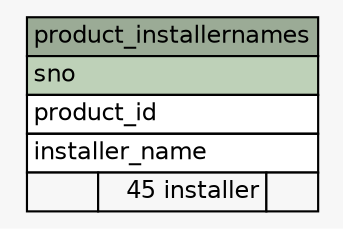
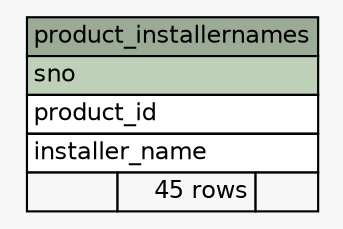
node "product_installernames": text "45 installer" -> "45 rows"
